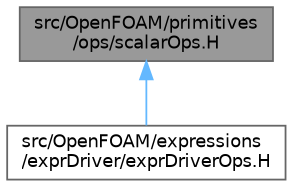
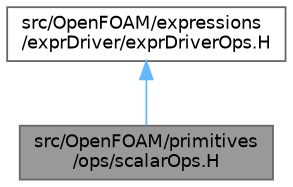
edge "src/OpenFOAM/expressions /exprDriver/exprDriverOps.H" -> "src/OpenFOAM/primitives /ops/scalarOps.H": reversed
